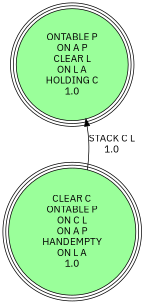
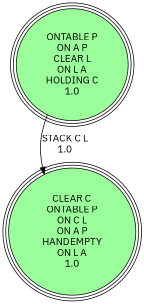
edge "CLEAR C ONTABLE P ON C L ON A P HANDEMPTY ON L A 1.0" -> "ONTABLE P ON A P CLEAR L ON L A HOLDING C 1.0": reversed
